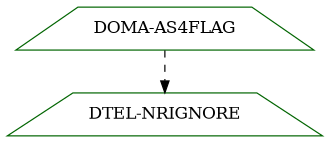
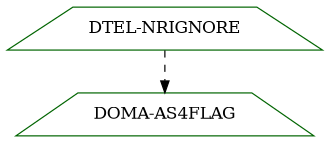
edge "DOMA-AS4FLAG" -> "DTEL-NRIGNORE": reversed
